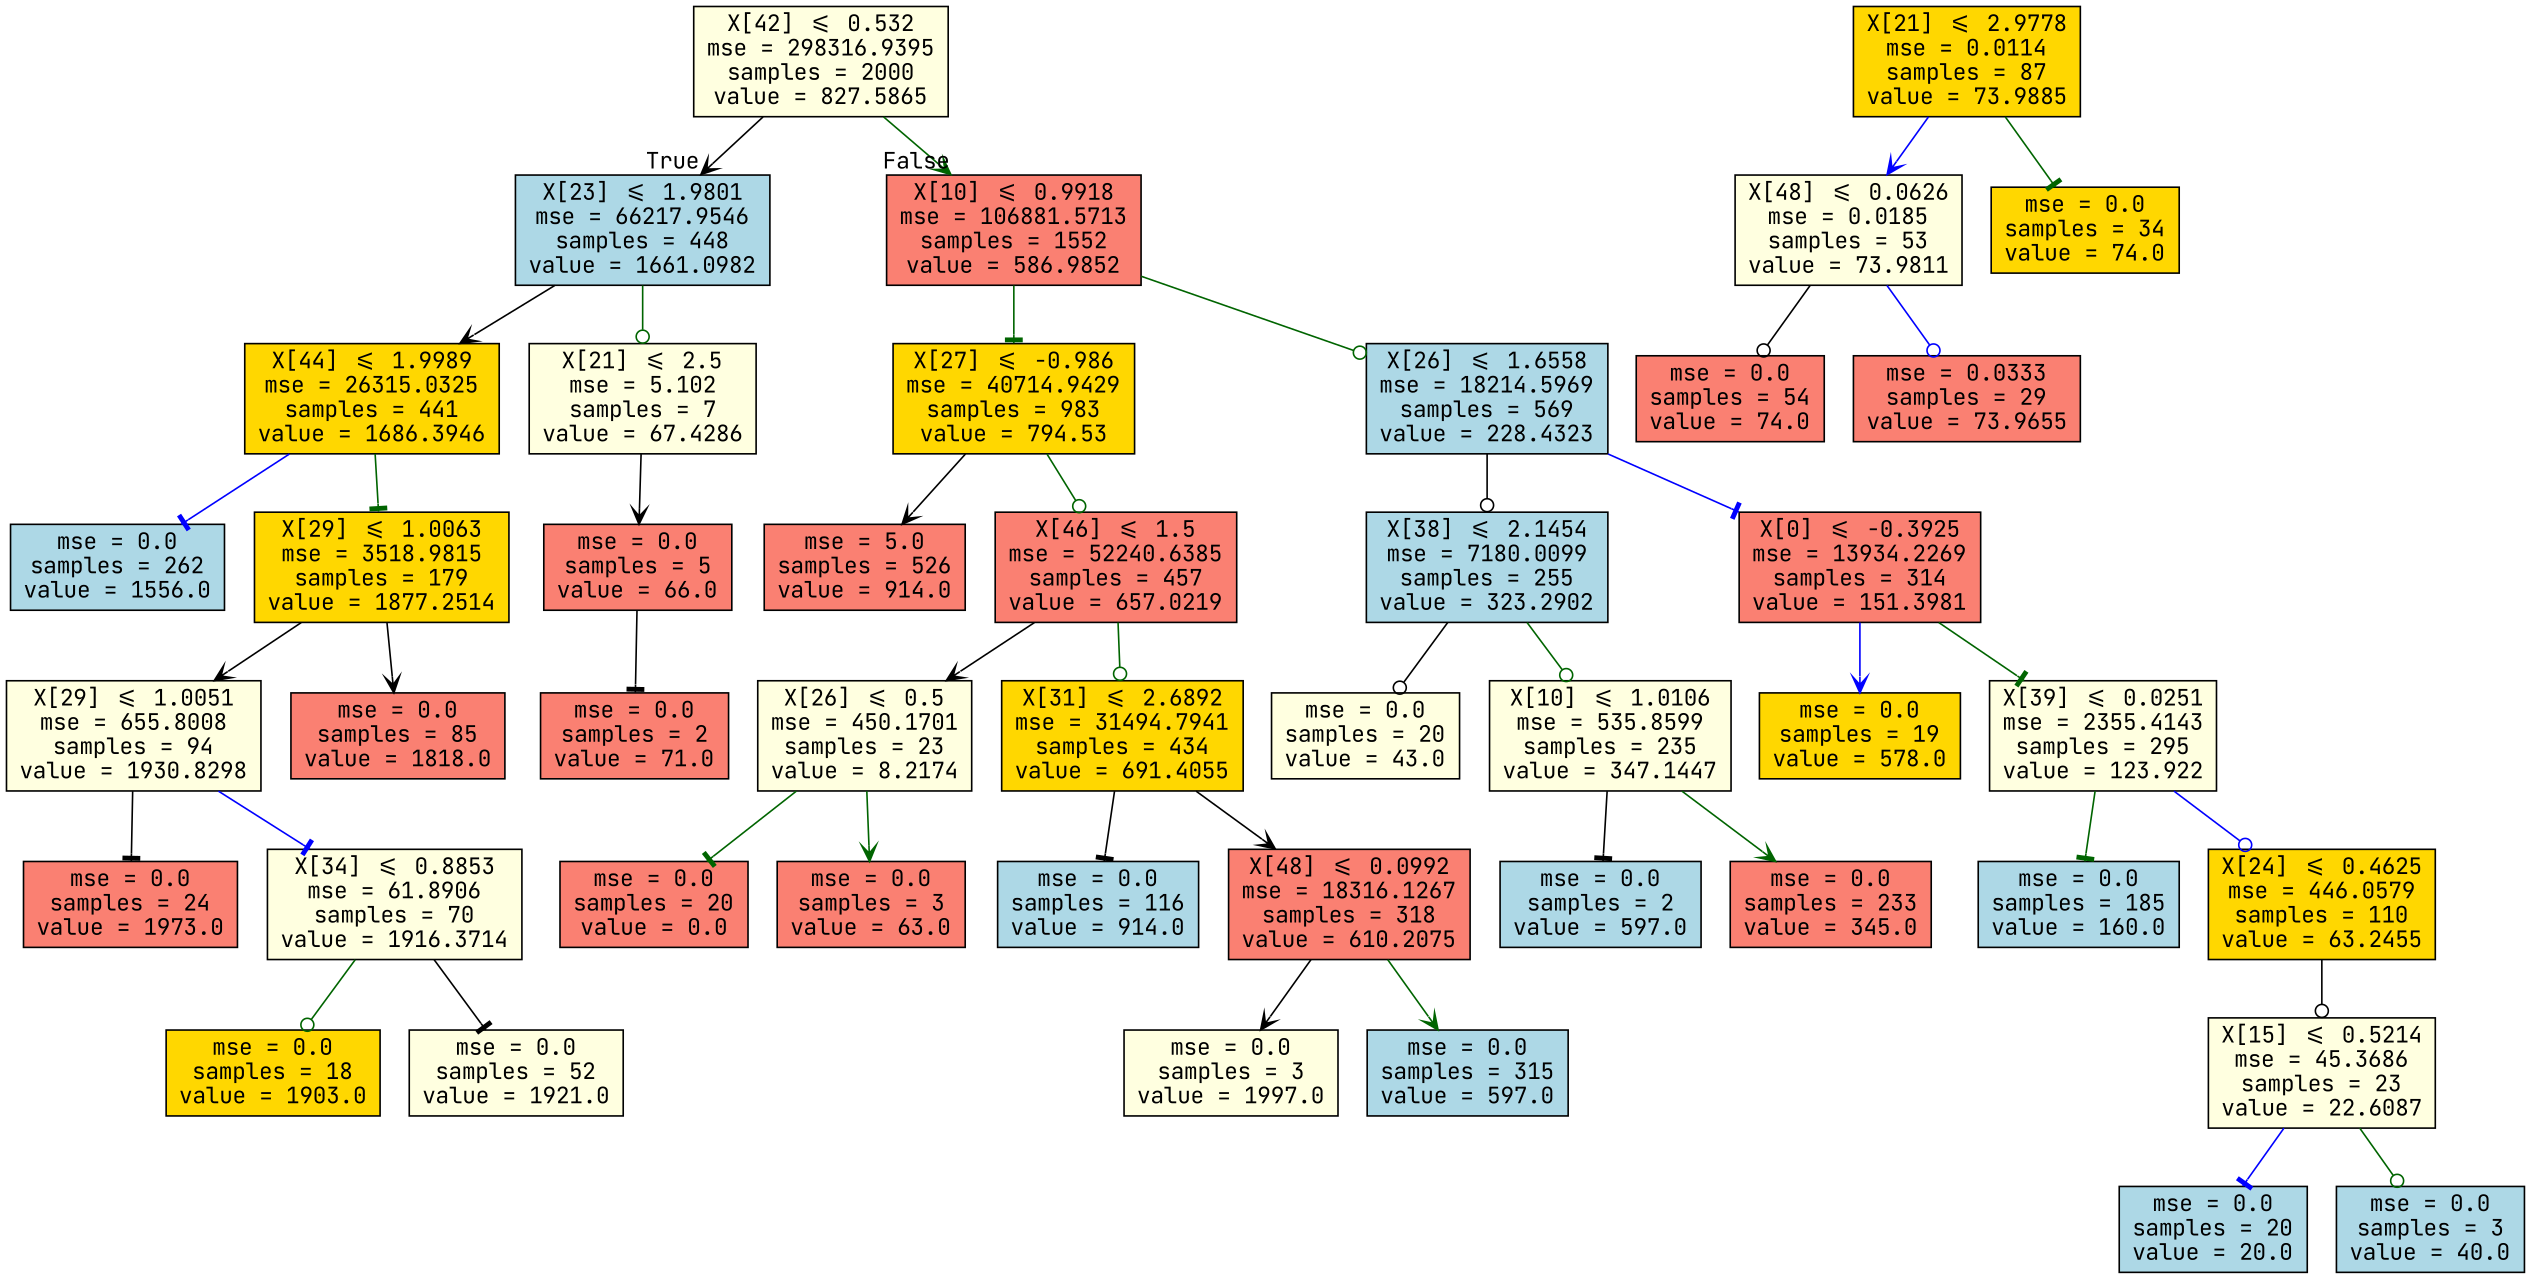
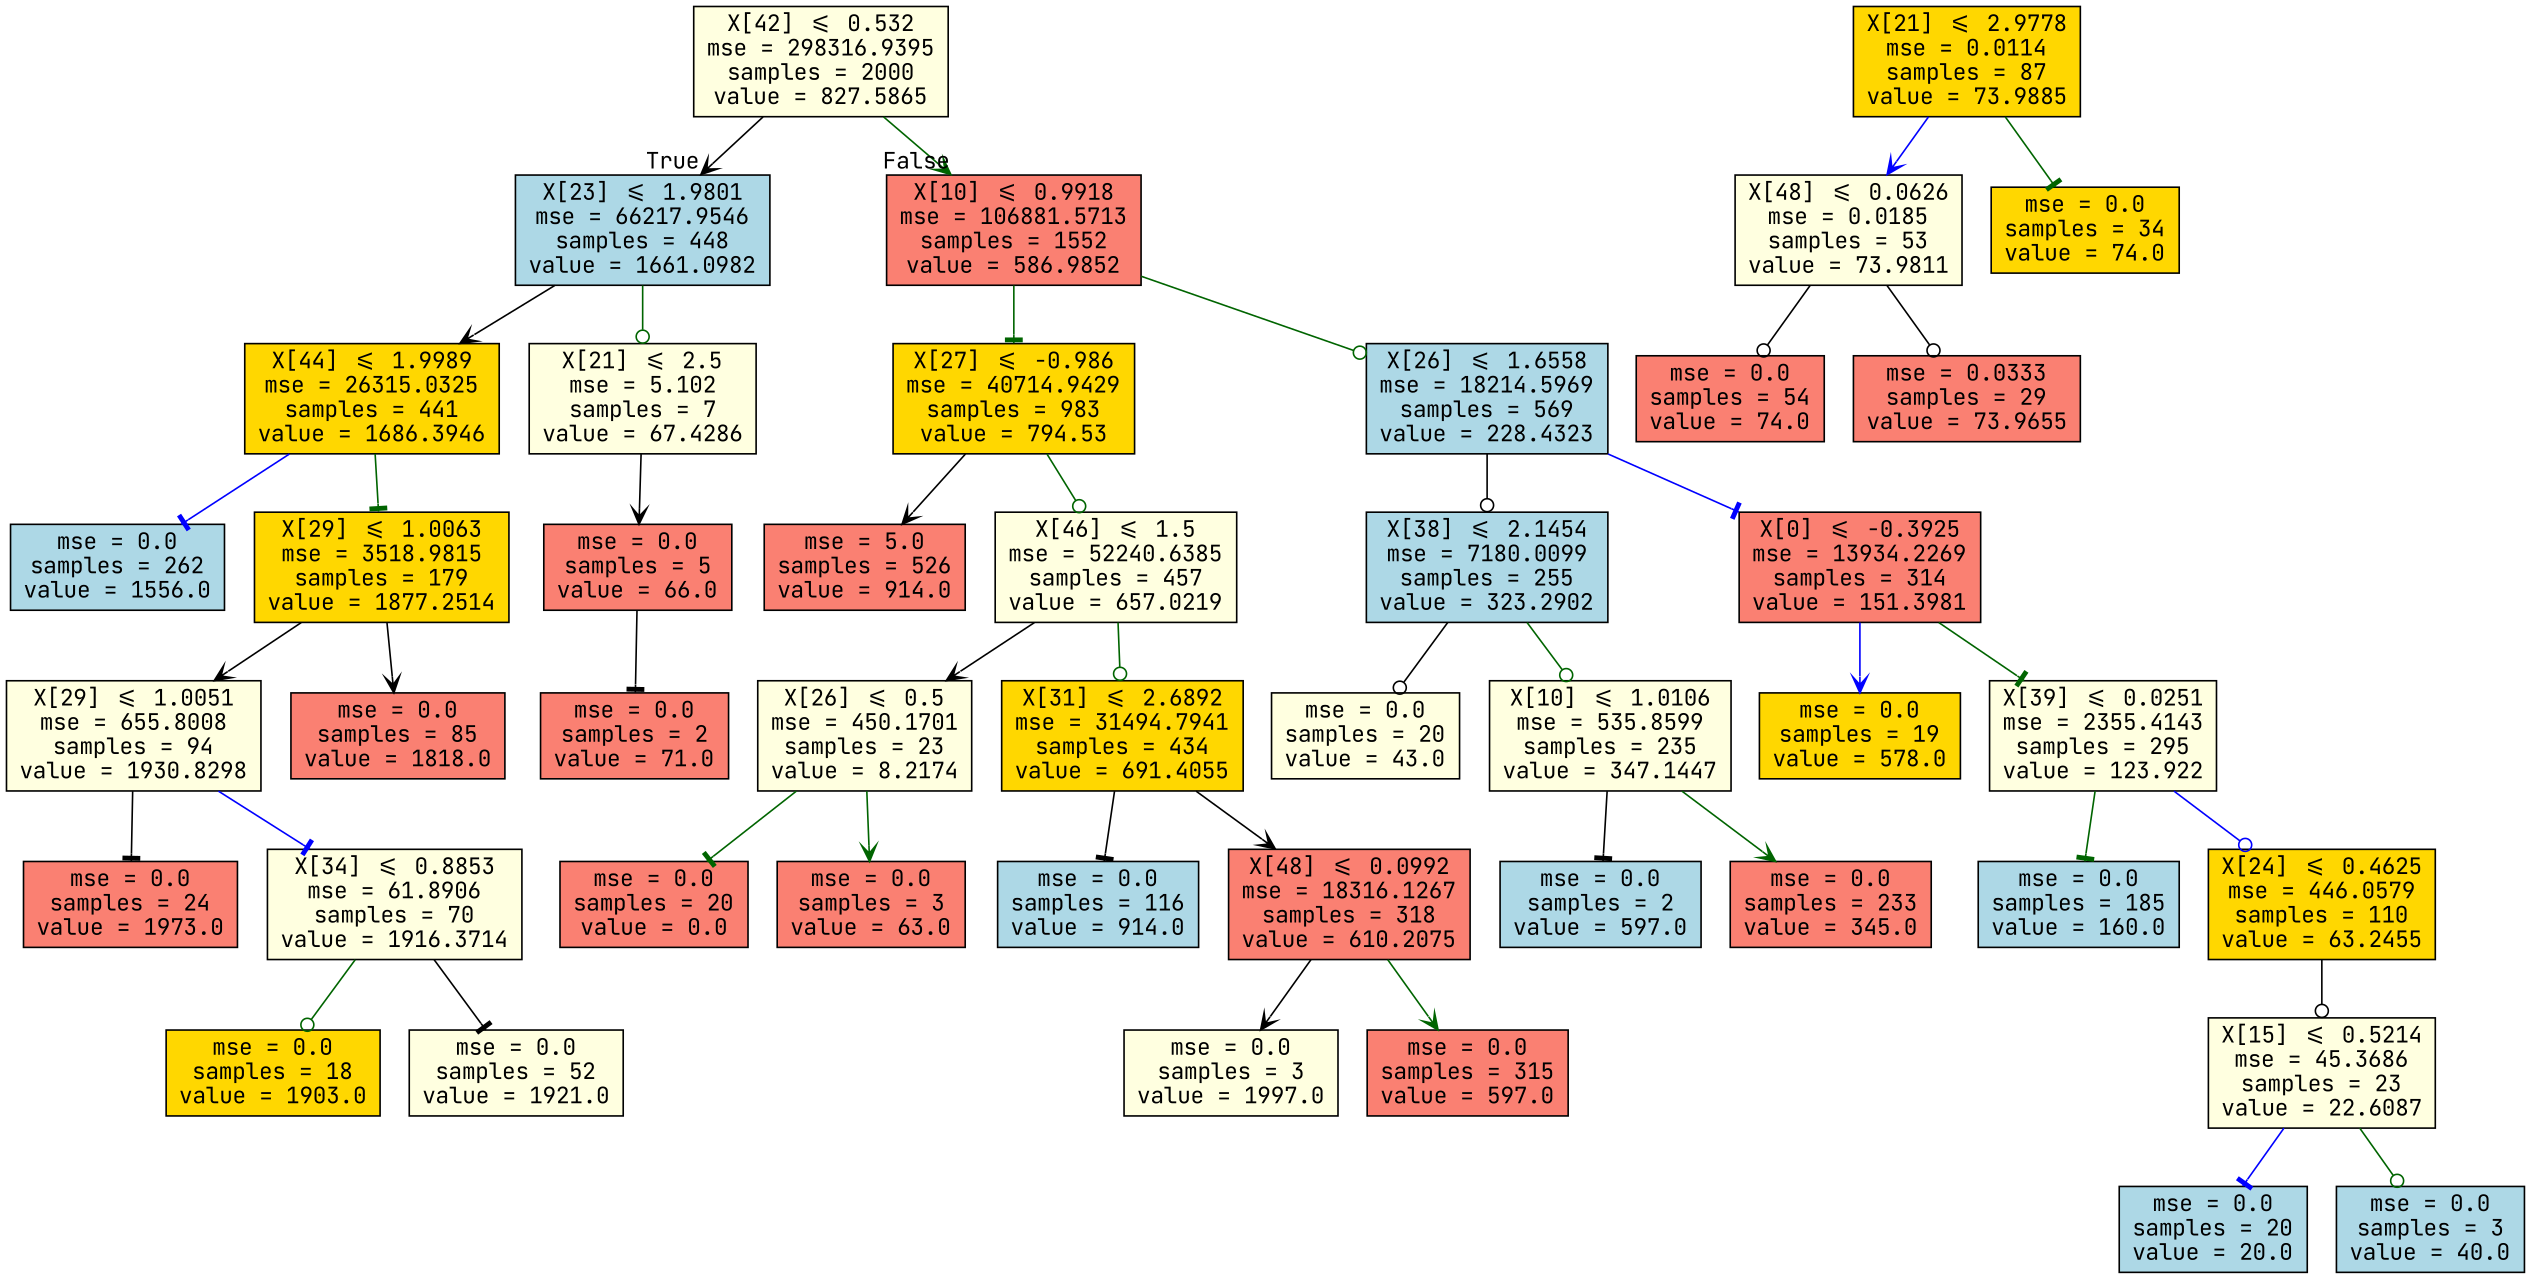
edge "X[48] <= 0.0626 mse = 0.0185 samples = 53 value = 73.9811" -> "mse = 0.0333 samples = 29 value = 73.9655": color blue -> black
node "X[46] <= 1.5 mse = 52240.6385 samples = 457 value = 657.0219": fillcolor salmon -> lightyellow
node "mse = 0.0 samples = 315 value = 597.0": fillcolor lightblue -> salmon
